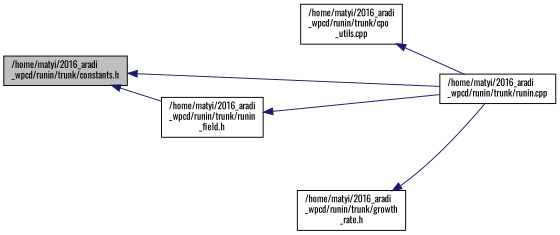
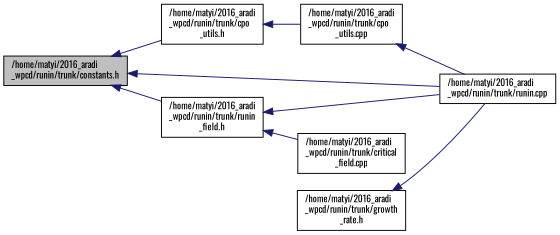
node "/home/matyi/2016_aradi _wpcd/runin/trunk/cpo _utils.h": added
node "/home/matyi/2016_aradi _wpcd/runin/trunk/critical _field.cpp": added
